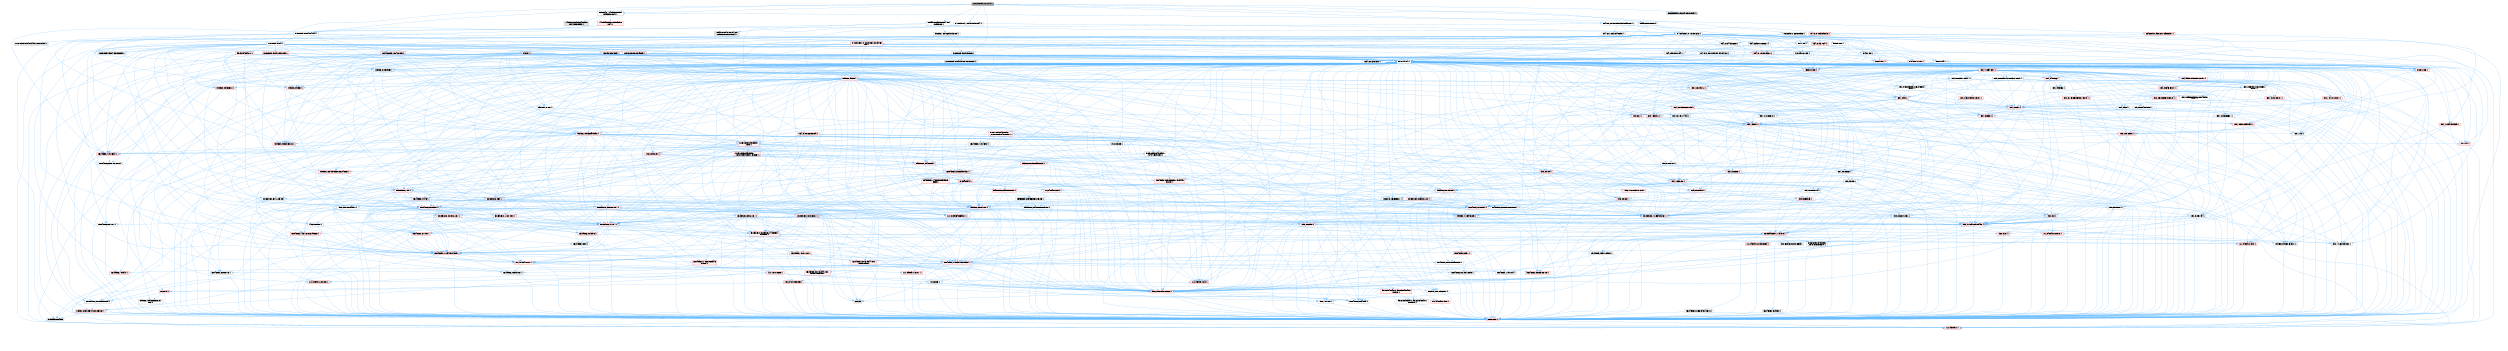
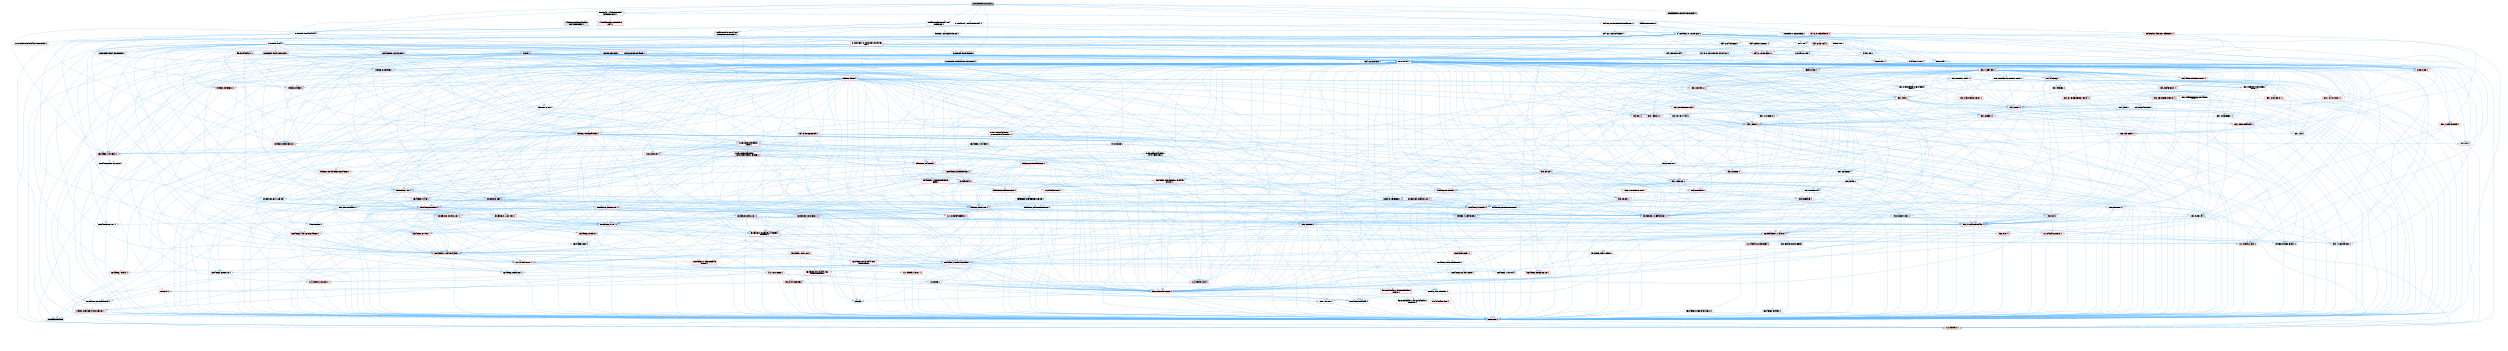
edge "Math/RotationTranslation Matrix.h" -> "Math/OrthoMatrix.h": now "Math/RotationTranslation Matrix.h" -> "Math/VectorRegister.h"
node "Internationalization /TextNamespaceFwd.h": removed
node "UObject/UObjectHierarchy Fwd.h": removed
